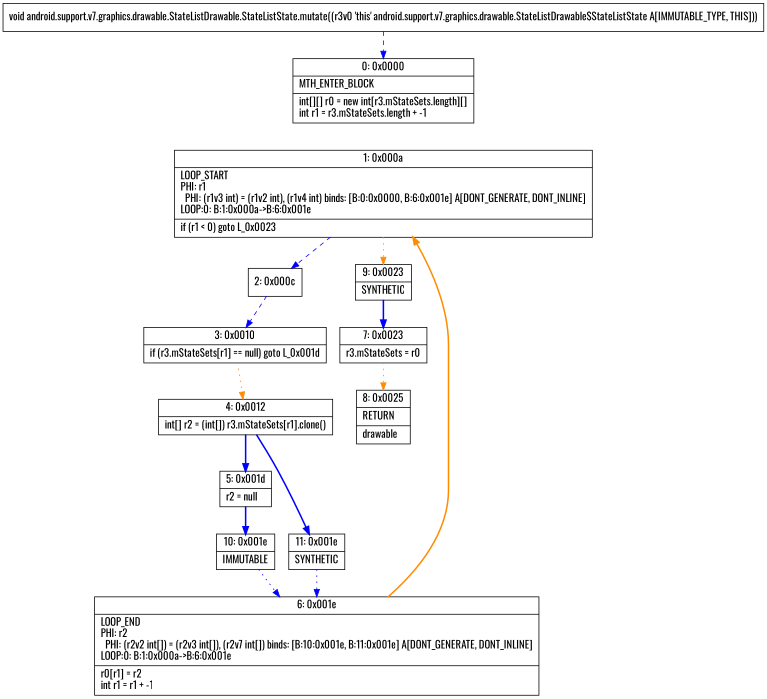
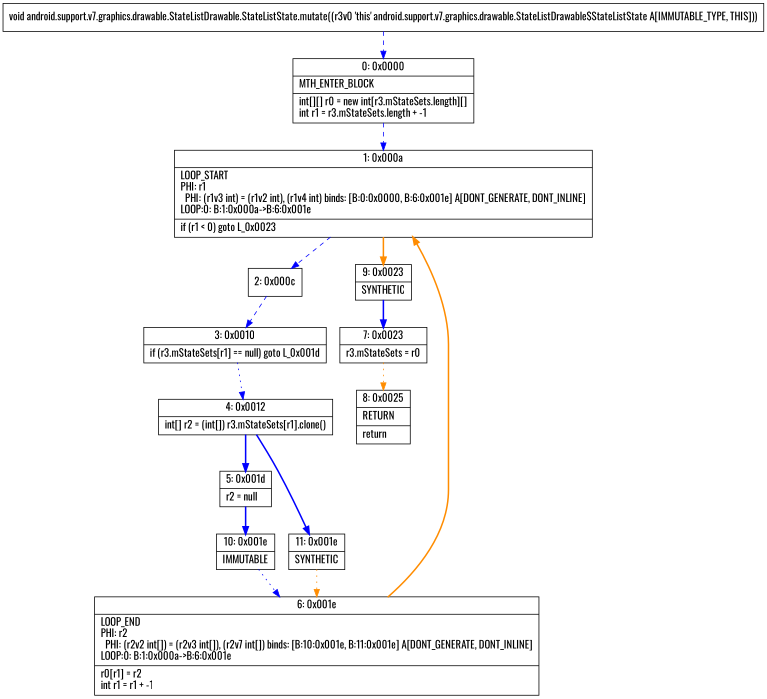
edge "0: 0x0000" -> "1: 0x000a": added
edge "1: 0x000a" -> "9: 0x0023": style dotted -> bold
edge "3: 0x0010" -> "4: 0x0012": color darkorange -> blue
node "8: 0x0025": text "drawable" -> "return"
edge "11: 0x001e" -> "6: 0x001e": color blue -> darkorange
